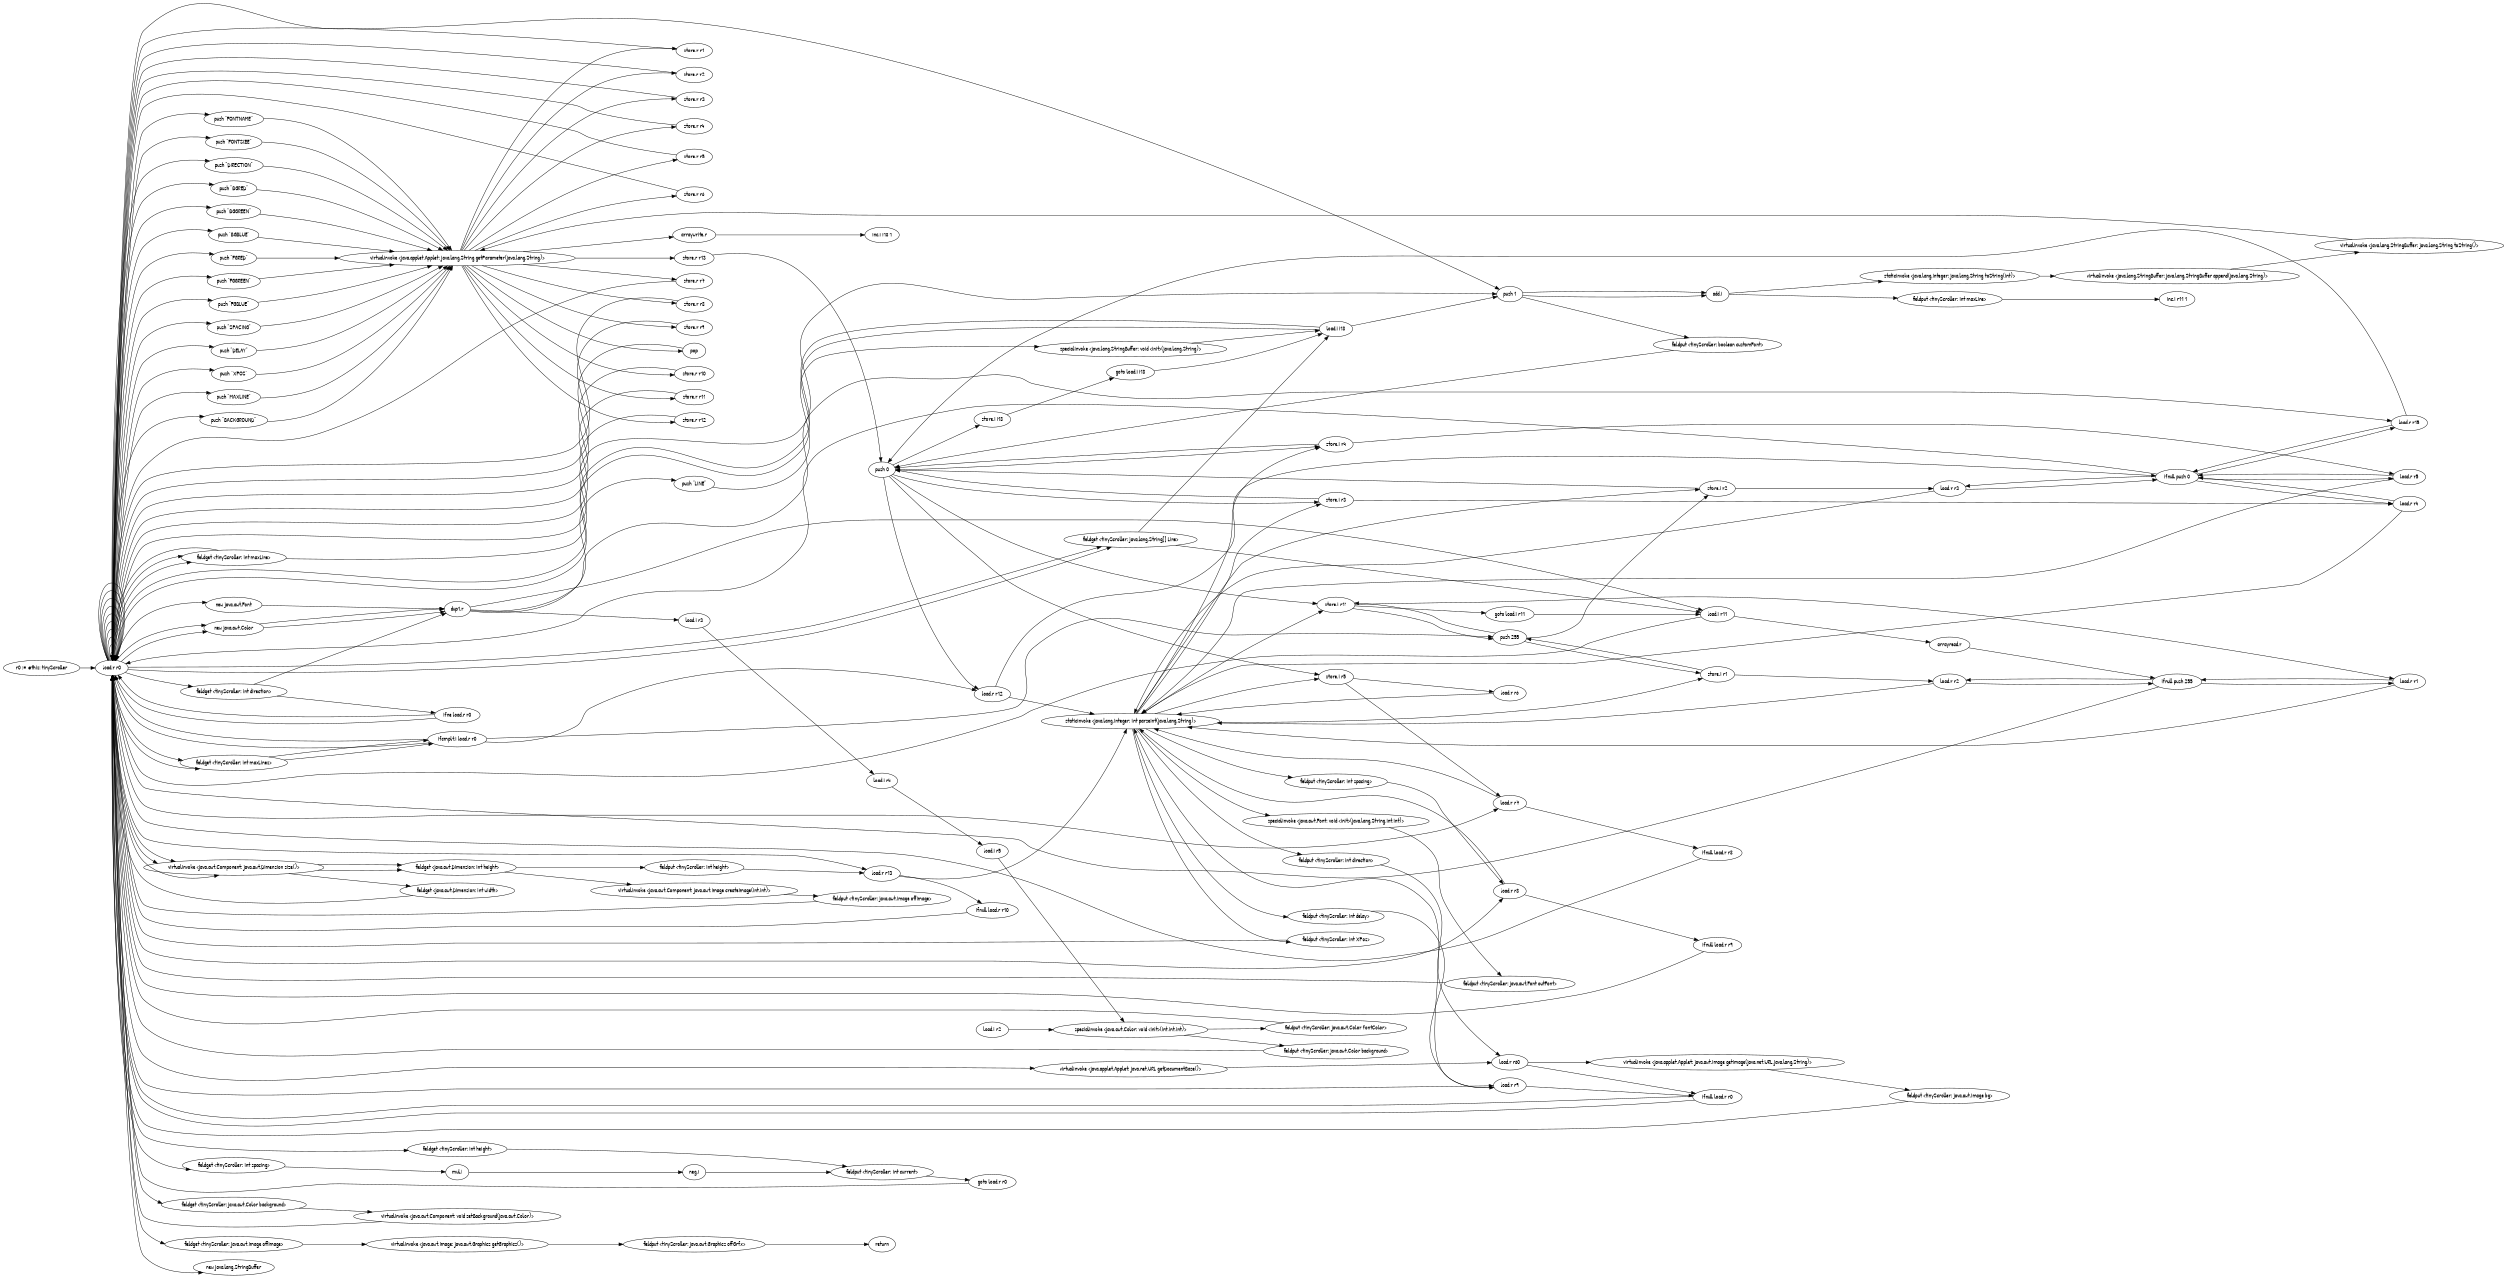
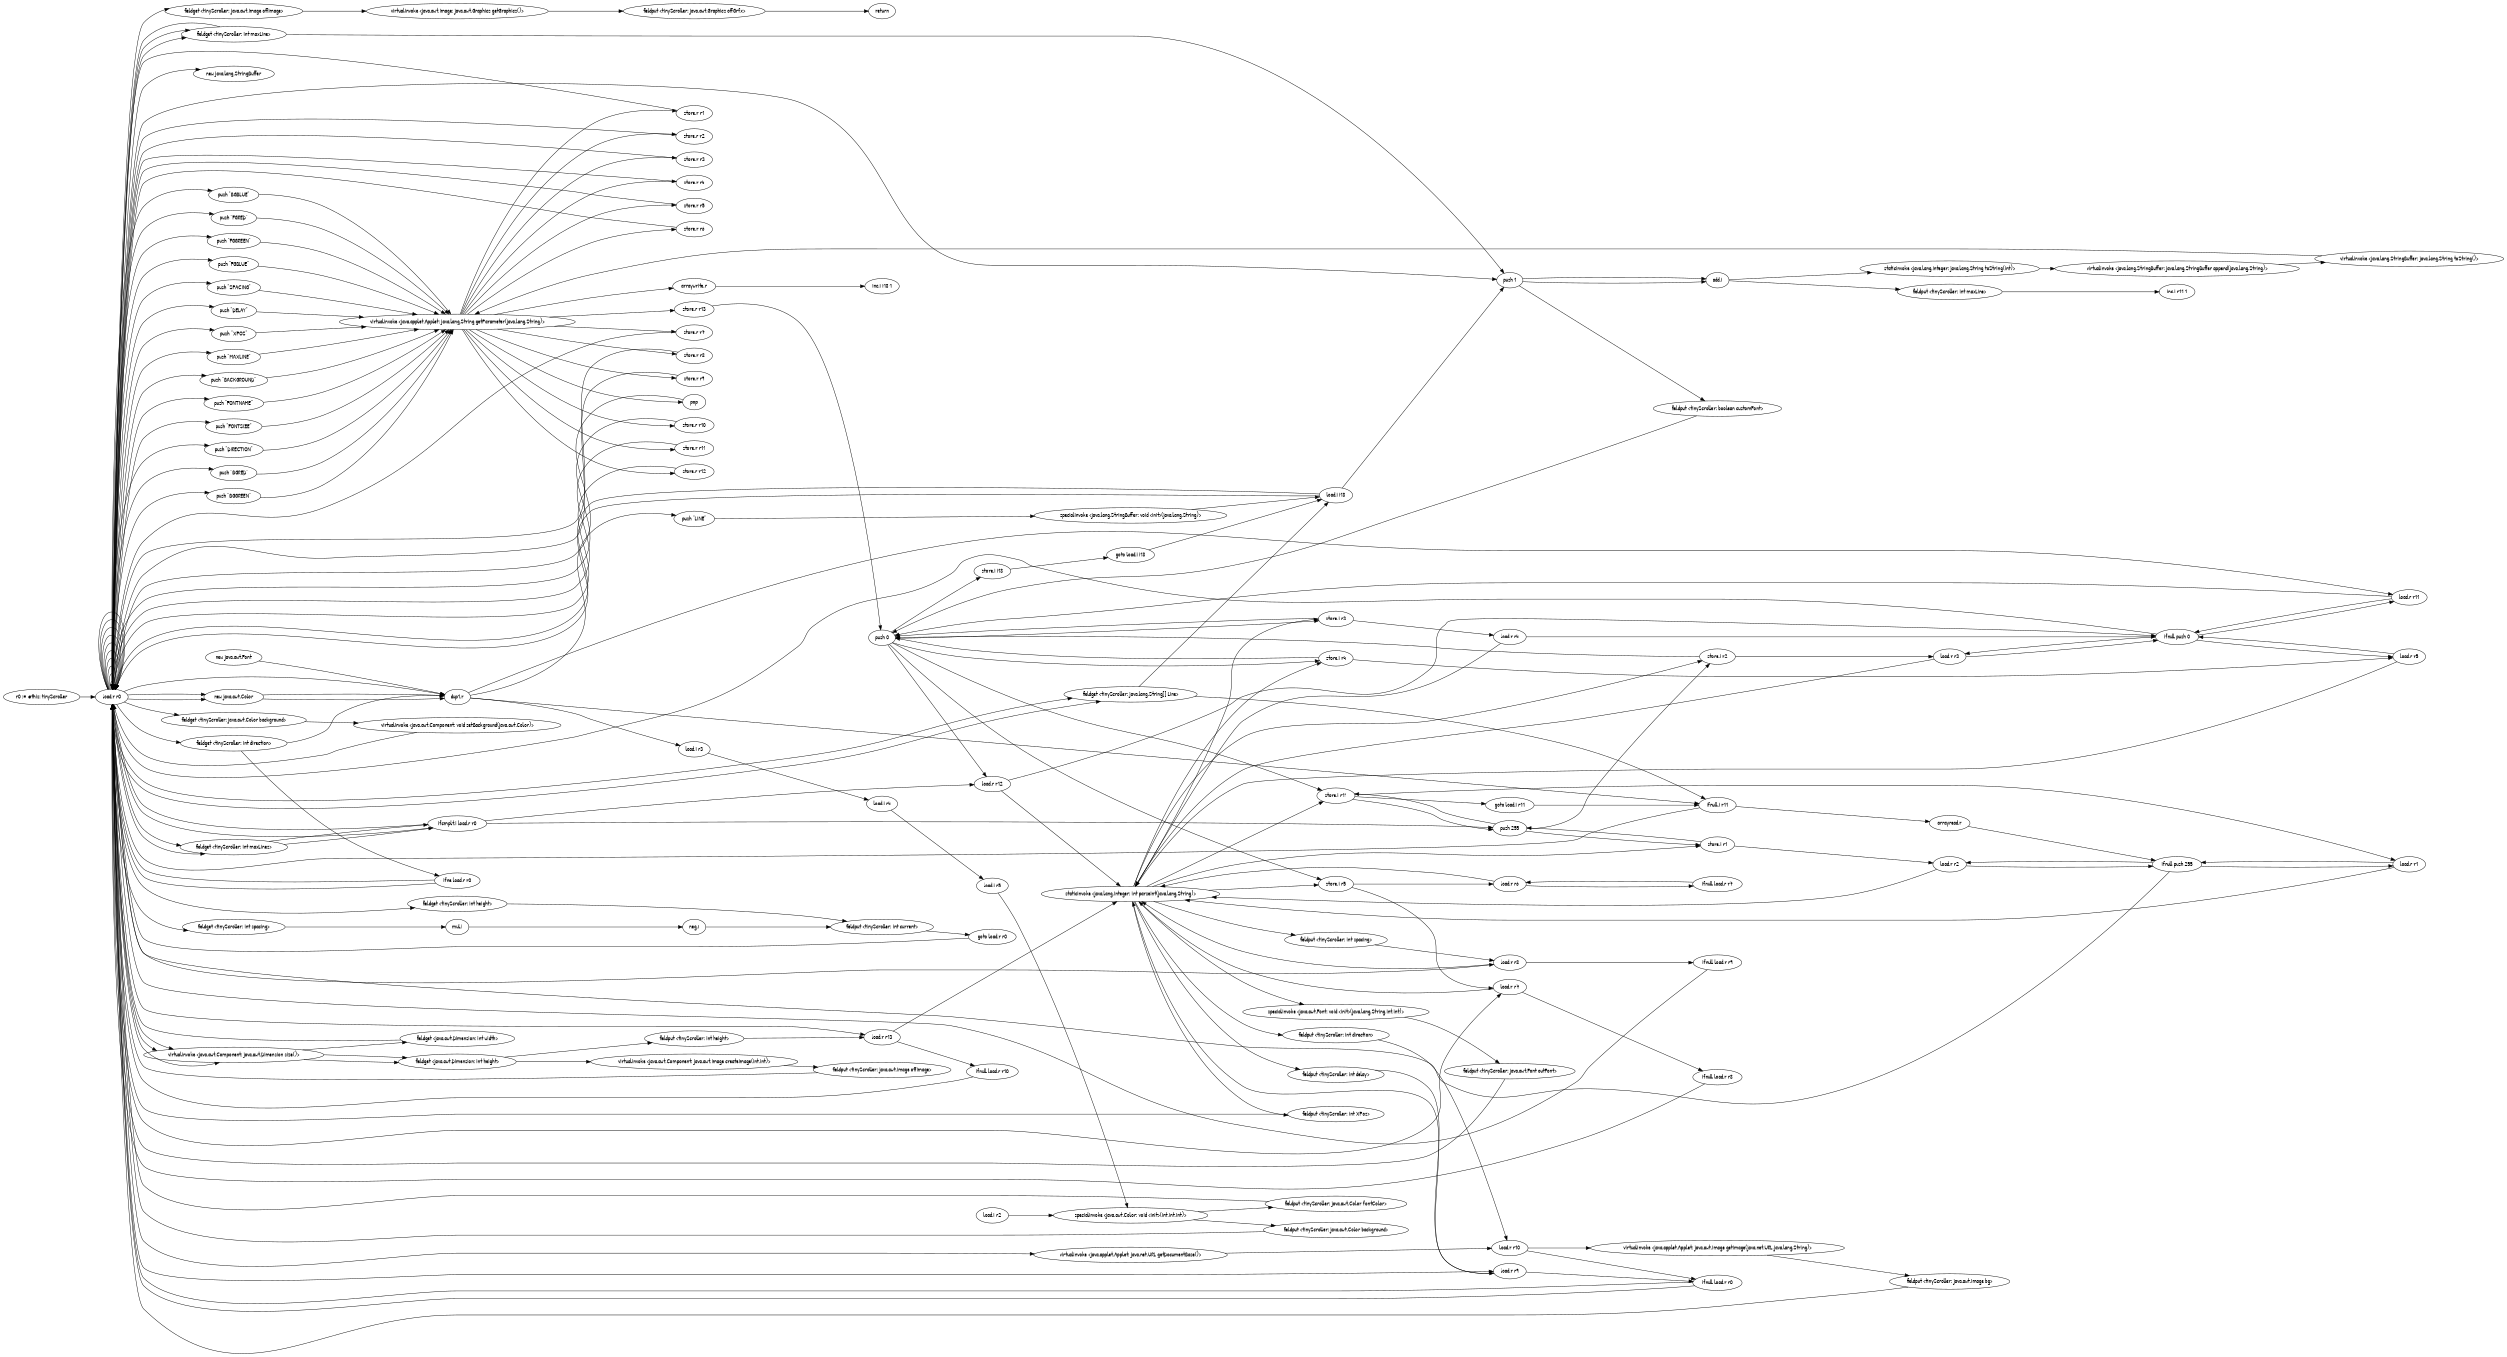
node "load.r r15": label "load.r r15" -> "load.r r11"
edge "ifnull push 0" -> "load.r r4": removed
node "load.i r11": label "load.i r11" -> "ifnull.i r11"
edge "load.r r0" -> "new java.awt.Font": now "load.r r0" -> "dup1.r"
node "ifnull load.r r7": added
node "load.r r60": label "load.r r60" -> "load.r r10"
